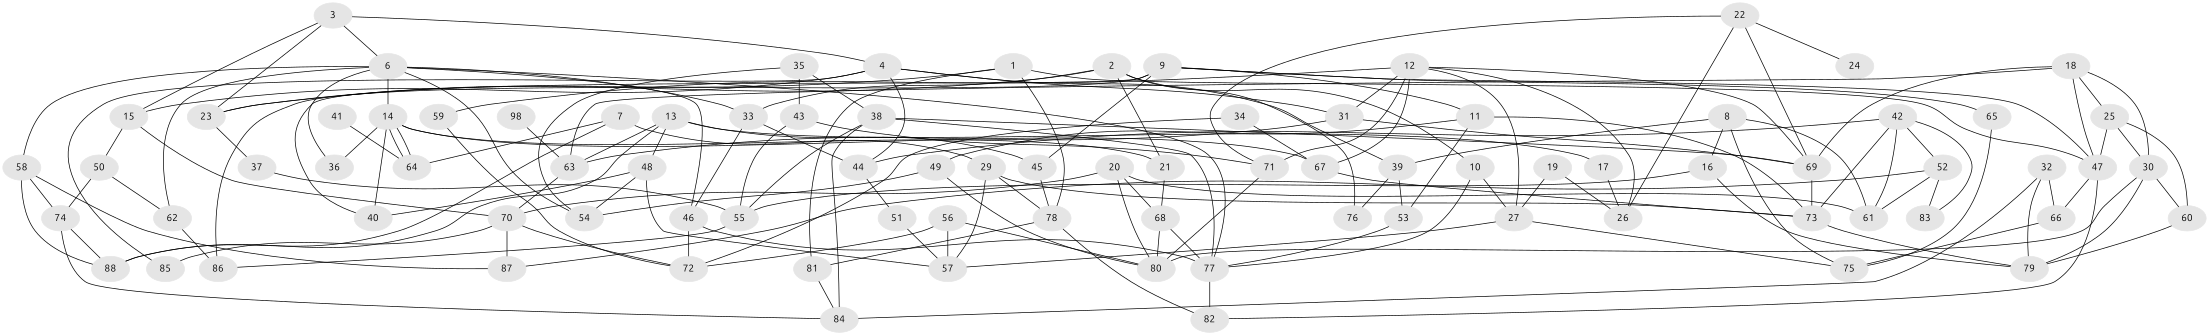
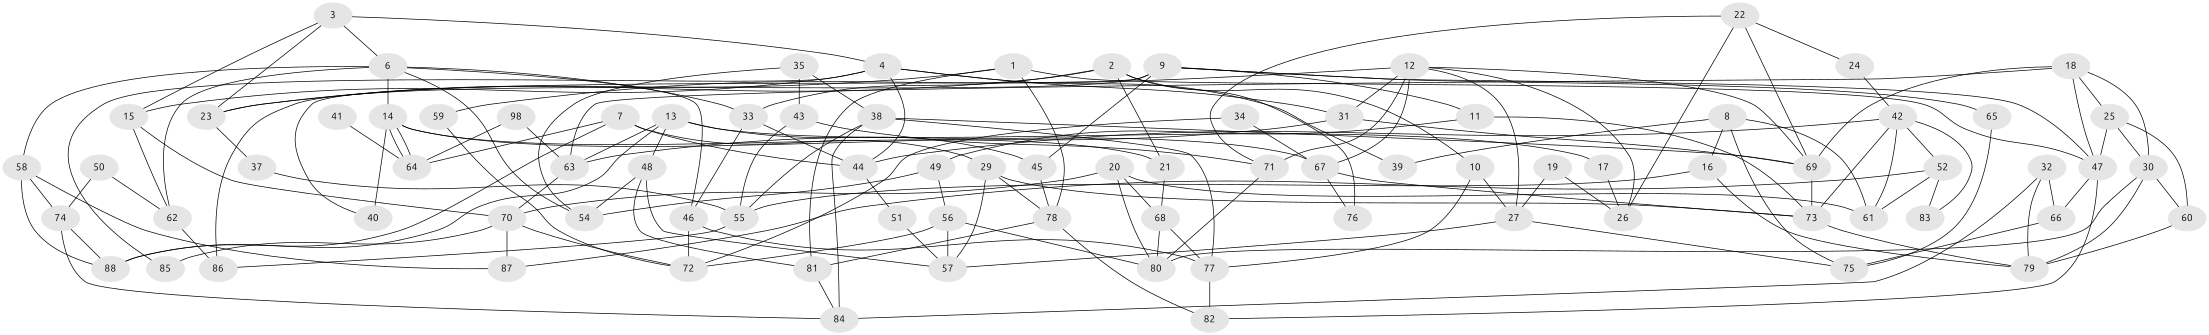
edge "24" -- "42": added
edge "6" -- "77": removed
edge "15" -- "50": now "15" -- "62"
edge "98" -- "64": added
edge "7" -- "44": added
node "36": removed
edge "39" -- "76": now "67" -- "76"
edge "48" -- "40": now "48" -- "81"
node "53": removed
edge "49" -- "80": now "49" -- "56"
